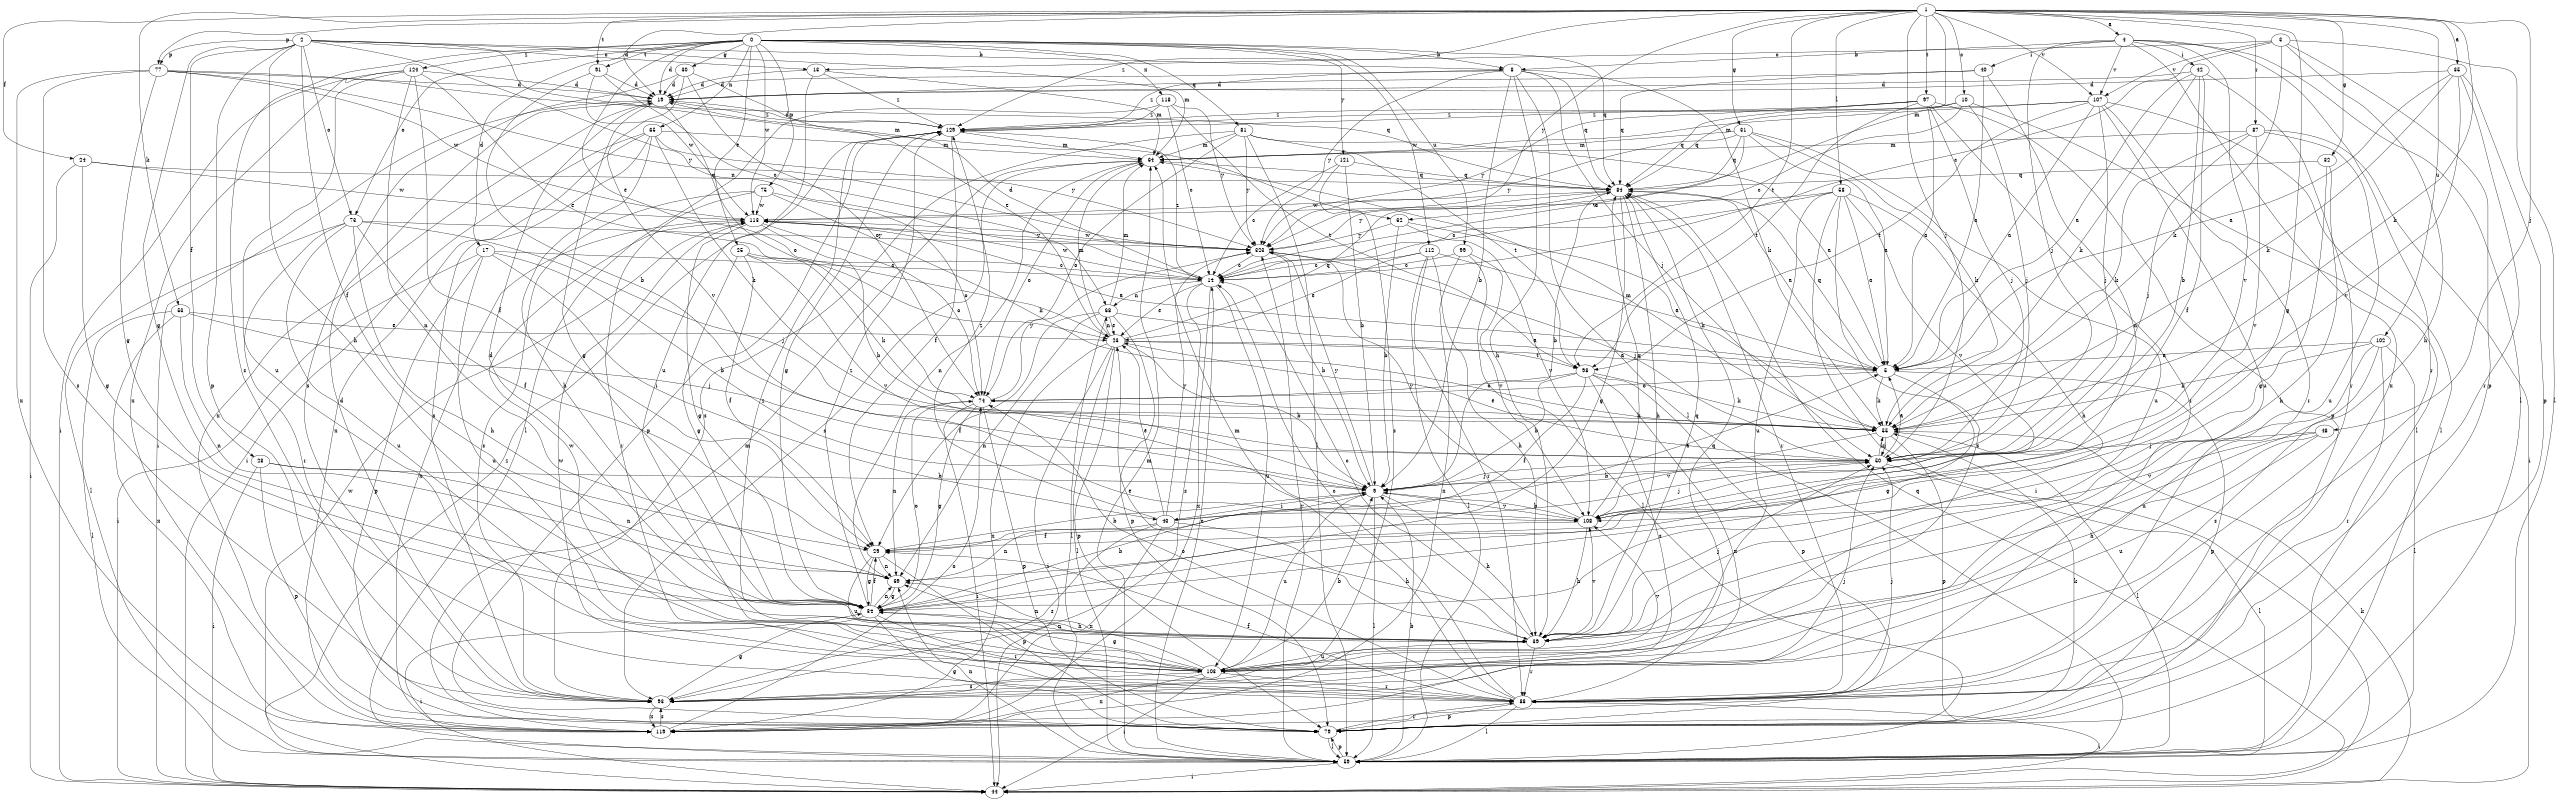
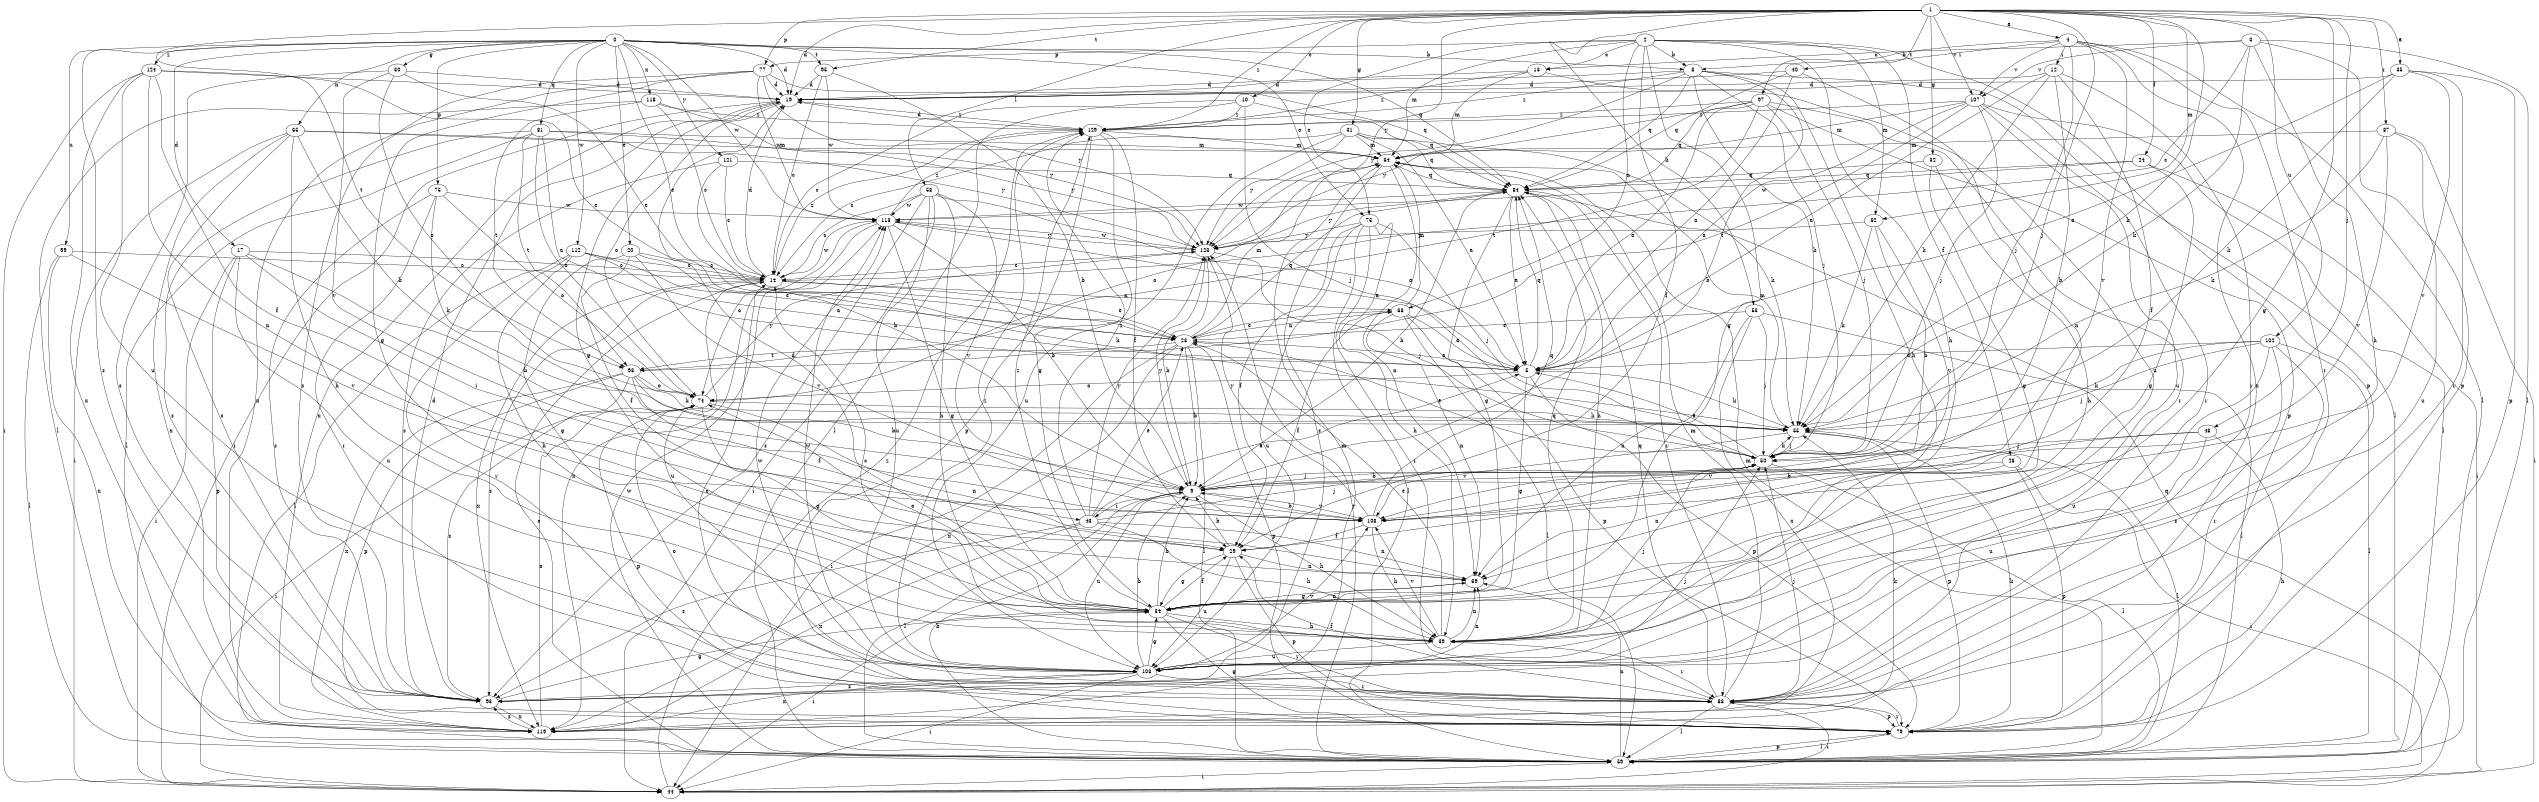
node "91": label "91" -> "95"
node "42": label "42" -> "12"
edge "113" -> "129": added, label "z"
node "25": label "25" -> "20"
node "323": label "323" -> "123"
edge "87" -> "50": now "102" -> "50"
edge "48" -> "39": now "48" -> "79"
edge "44" -> "55": now "119" -> "55"
